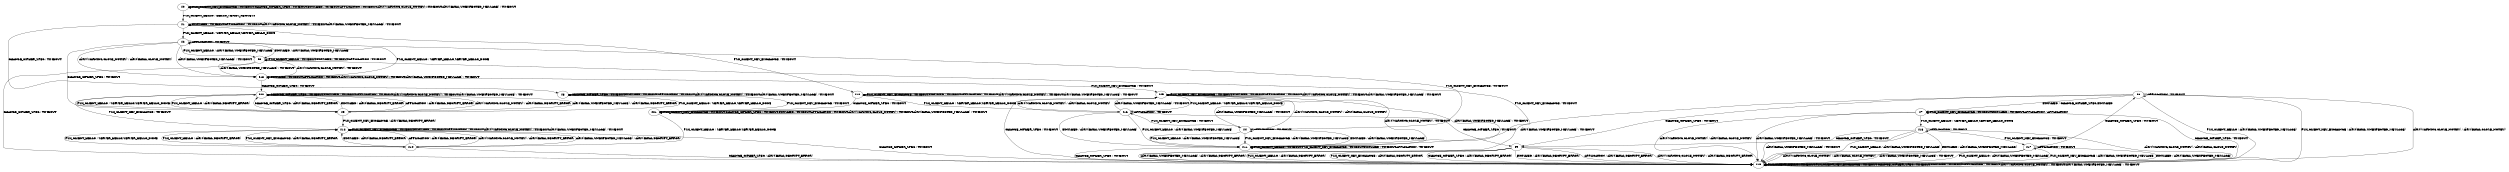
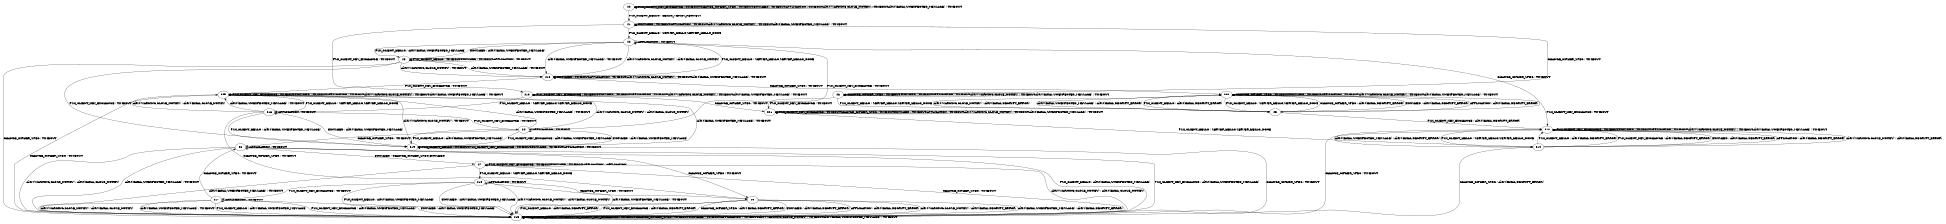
edge "s4" -> "s6": added, label "CHANGE_CIPHER_SPEC / TIMEOUT"
node "s11": label "s11" -> "s19"
